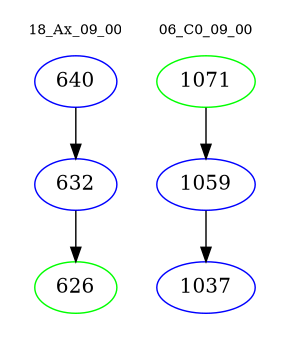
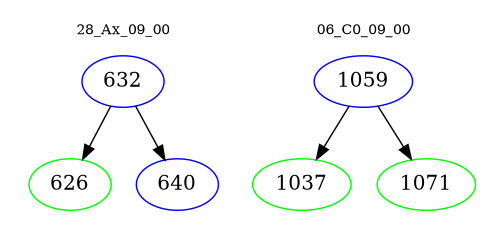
cluster "18_Ax_09_00": label "18_Ax_09_00" -> "28_Ax_09_00"
edge "640" -> "632": reversed
edge "1071" -> "1059": reversed
node "1037": color blue -> green
